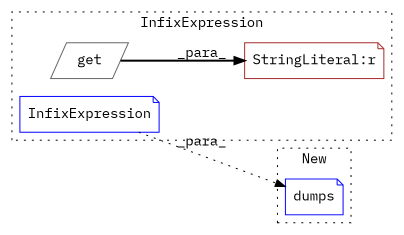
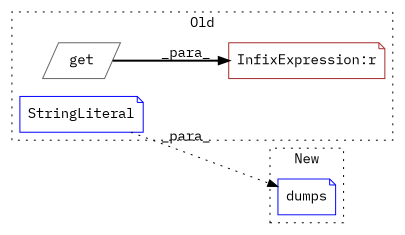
cluster "InfixExpression": label "InfixExpression" -> "Old"
node "StringLiteral:r": label "StringLiteral:r" -> "InfixExpression:r"
node "InfixExpression": label "InfixExpression" -> "StringLiteral"
